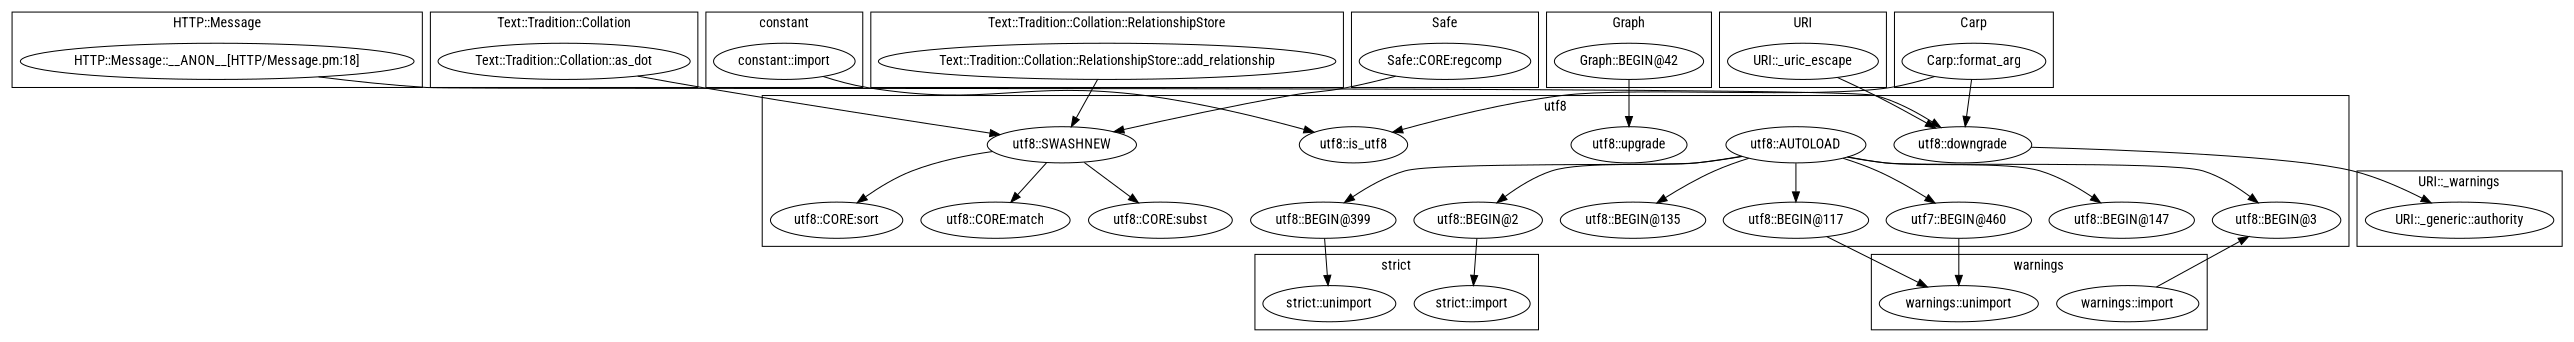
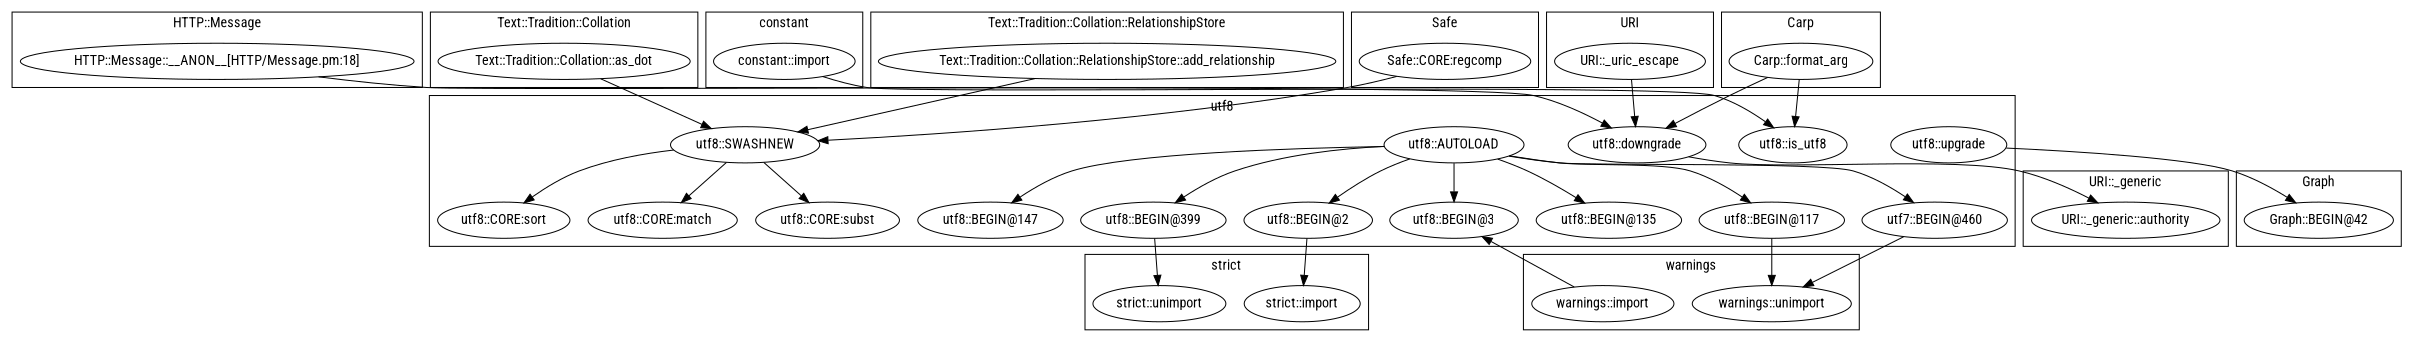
edge "Graph::BEGIN@42" -> "utf8::upgrade": reversed
cluster "URI::_warnings": label "URI::_warnings" -> "URI::_generic"
